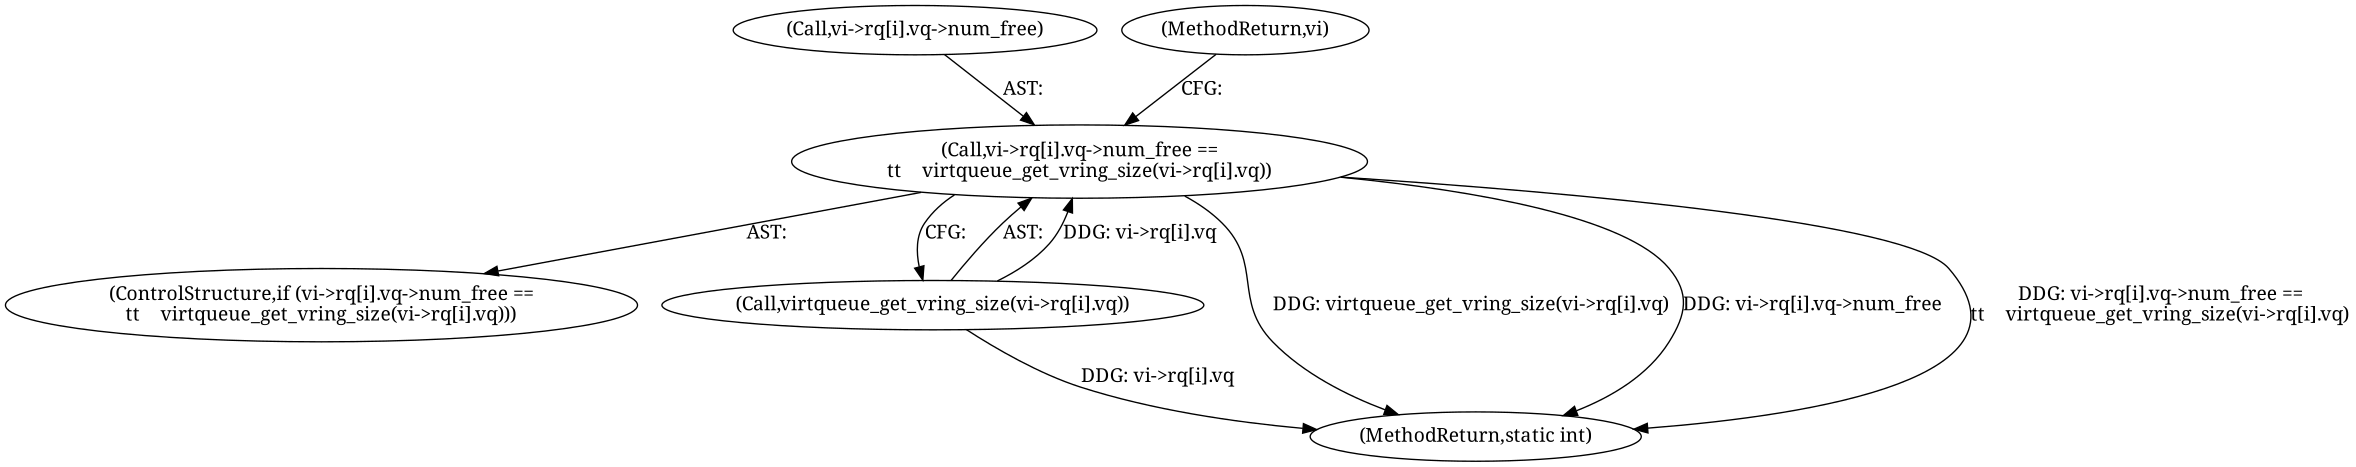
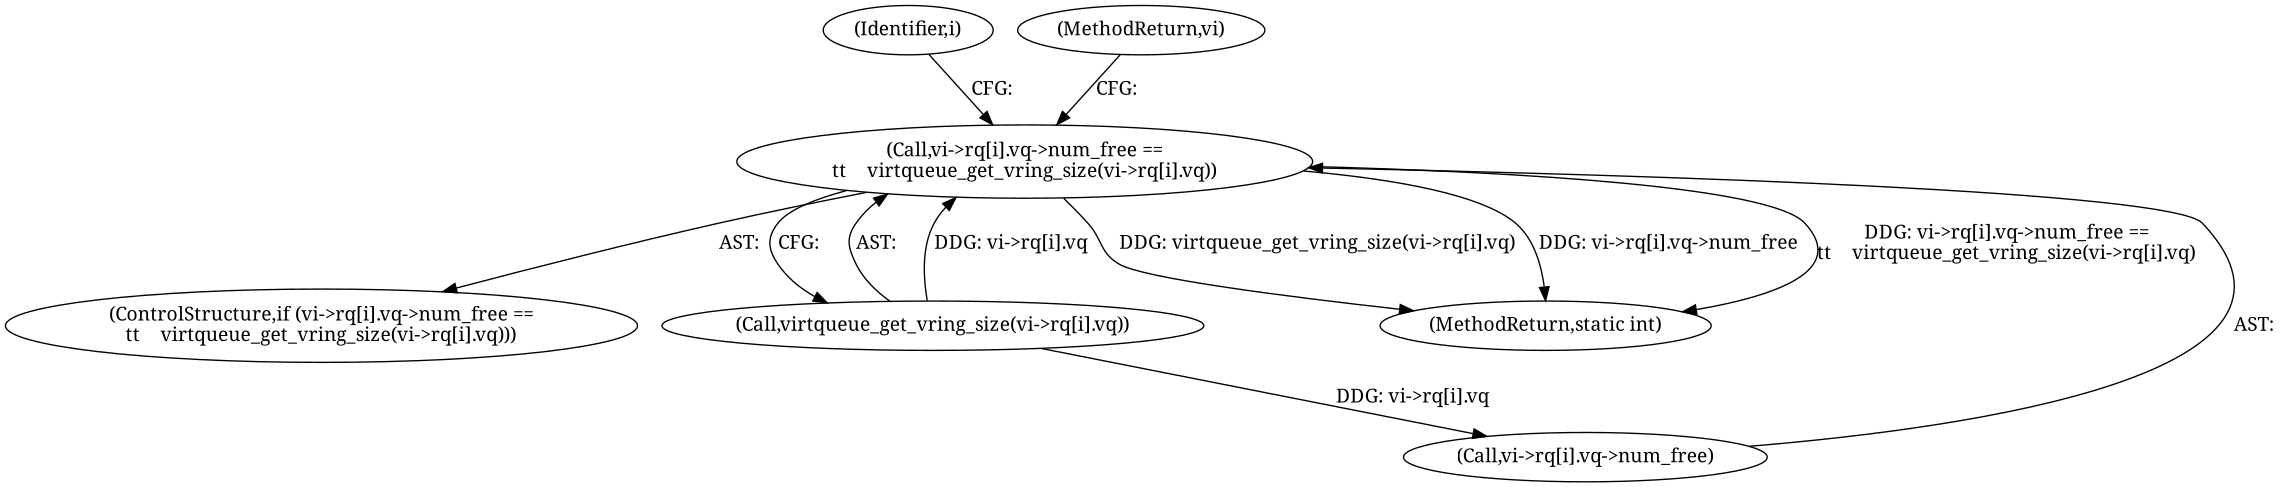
node "(Identifier,i)": added
edge "(Call,virtqueue_get_vring_size(vi->rq[i].vq))" -> "(MethodReturn,static int)": now "(Call,virtqueue_get_vring_size(vi->rq[i].vq))" -> "(Call,vi->rq[i].vq->num_free)"
